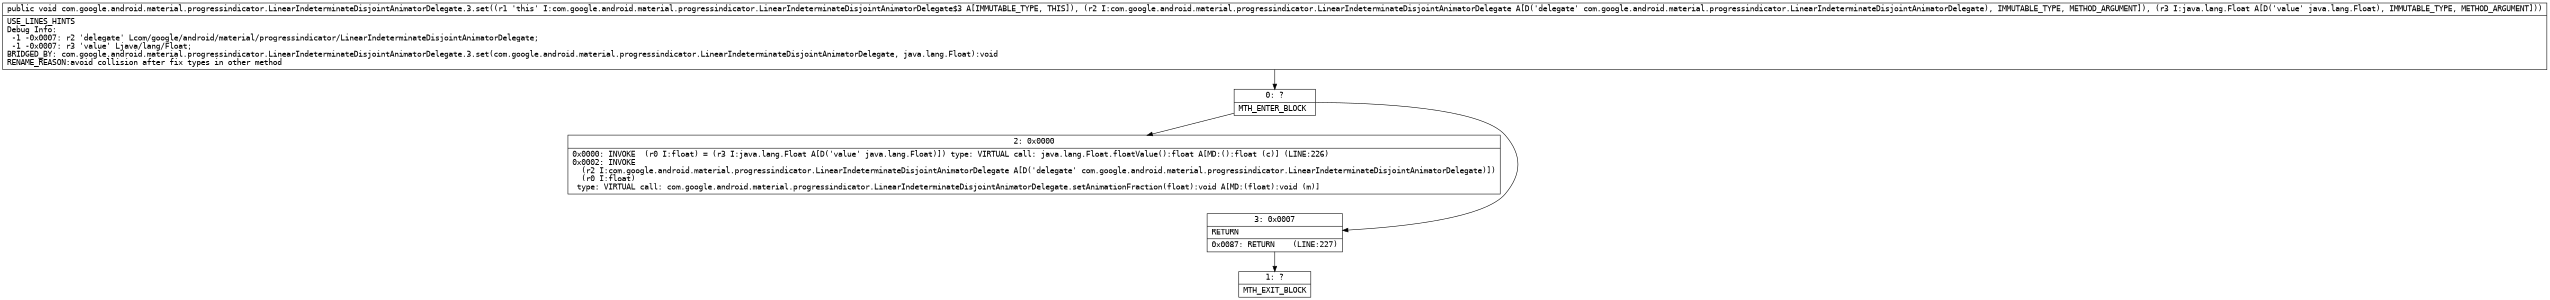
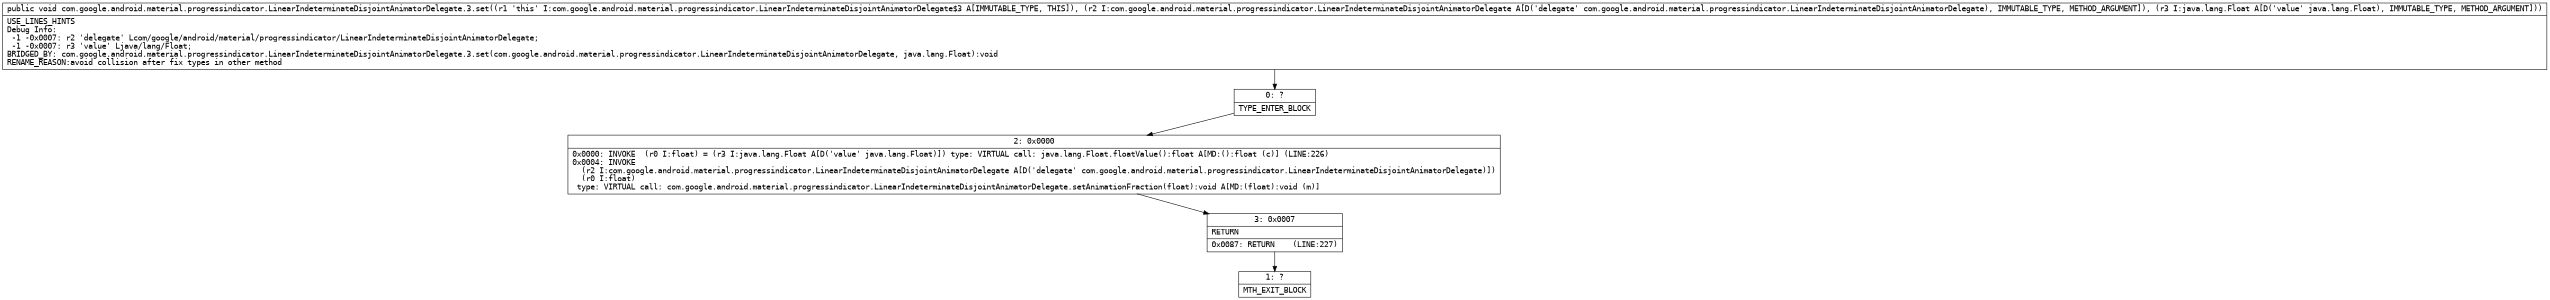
node "0: ?": text "MTH_ENTER_BLOCK" -> "TYPE_ENTER_BLOCK"
edge "0: ?" -> "3: 0x0007": now "2: 0x0000" -> "3: 0x0007"
node "2: 0x0000": text "0x0002: INVOKE" -> "0x0004: INVOKE"
